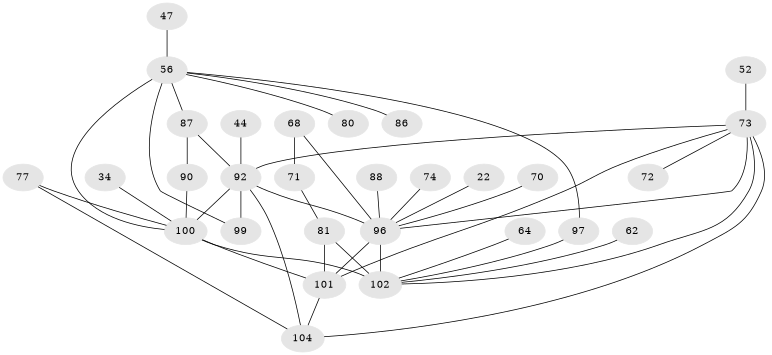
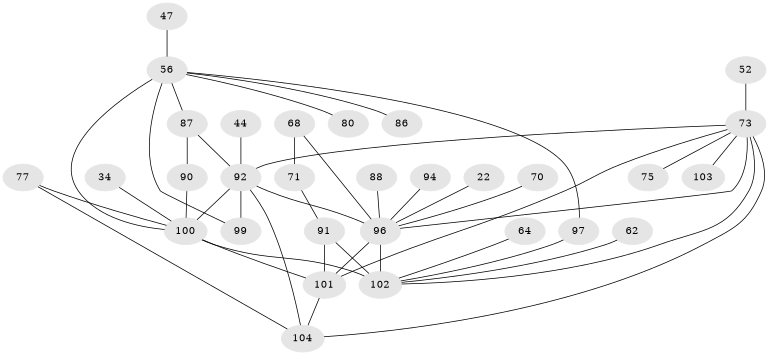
node "74": label "74" -> "94"
node "72": label "72" -> "75"
node "103": added
node "81": label "81" -> "91"
